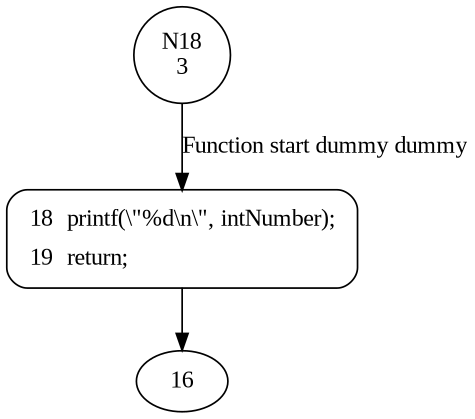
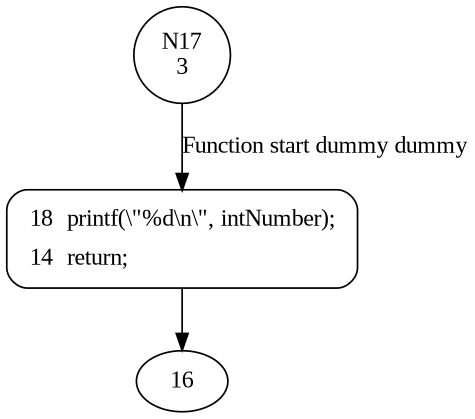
node "N18 3": label "N18 3" -> "N17 3"
node "18": text "19" -> "14"
